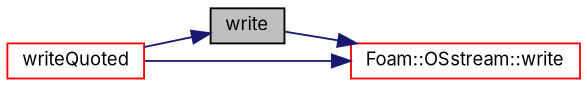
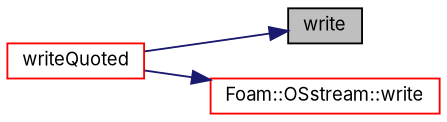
edge "write" -> "Foam::OSstream::write": removed
